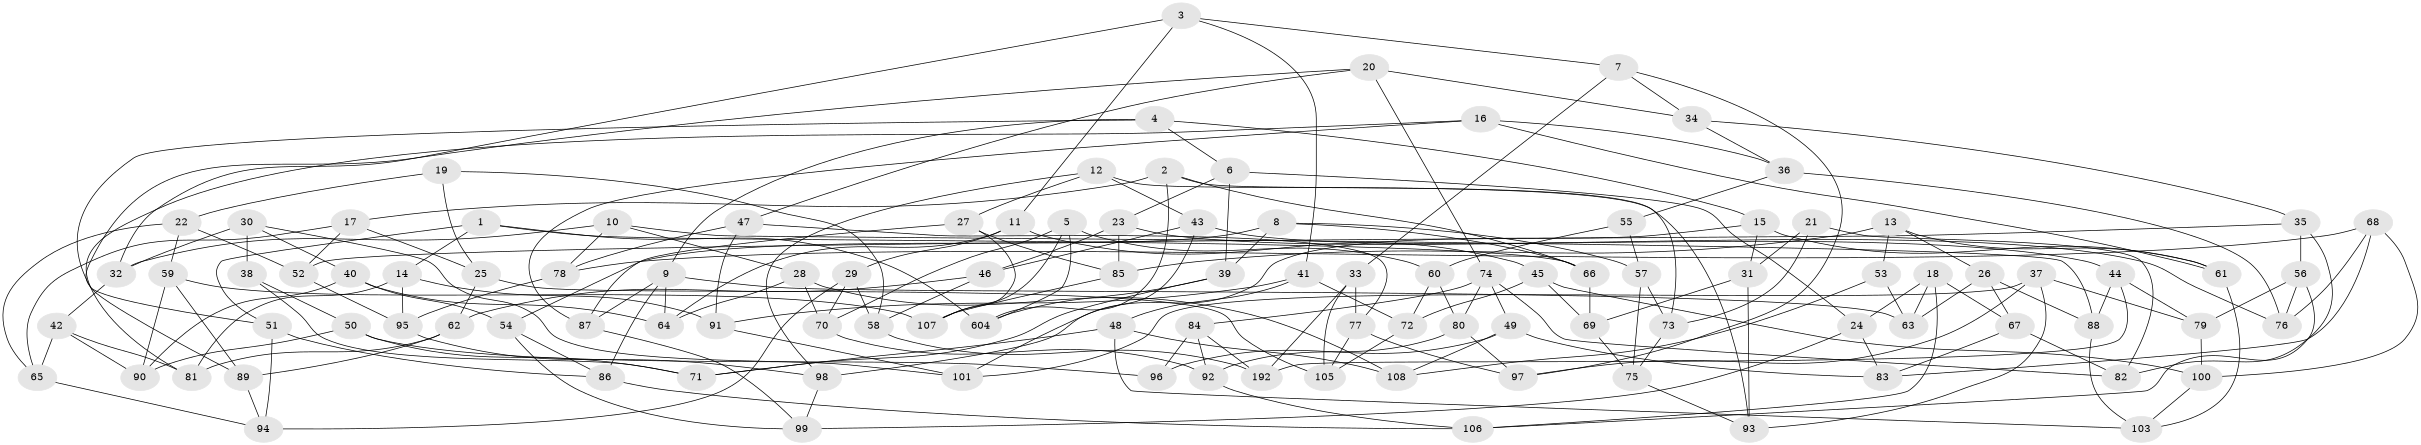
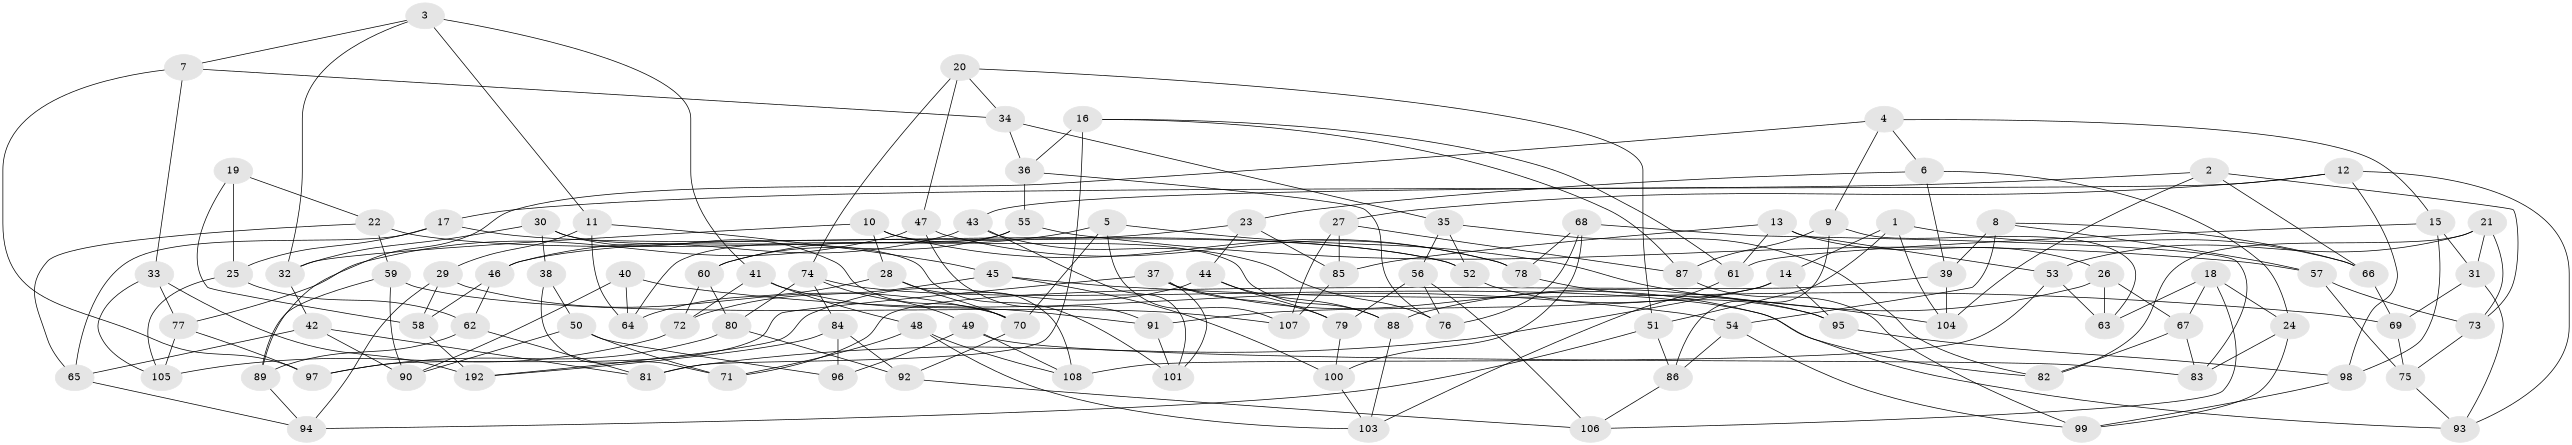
edge "21" -- "53": added
edge "30" -- "40": now "30" -- "70"
edge "9" -- "64": now "55" -- "64"
node "604": label "604" -> "104"
